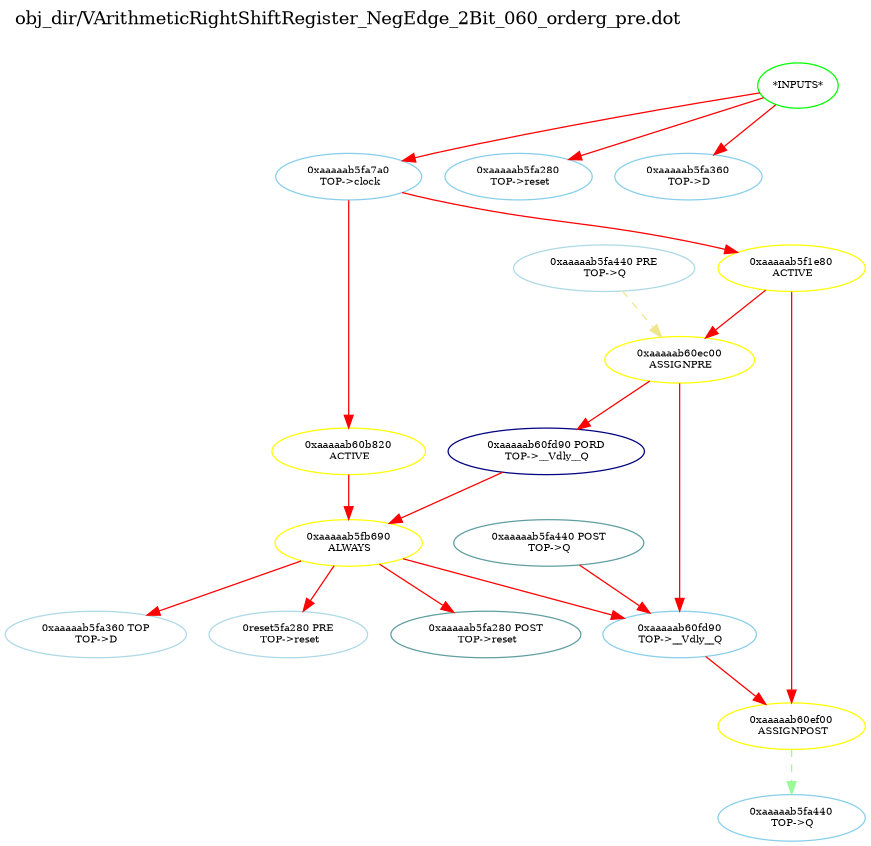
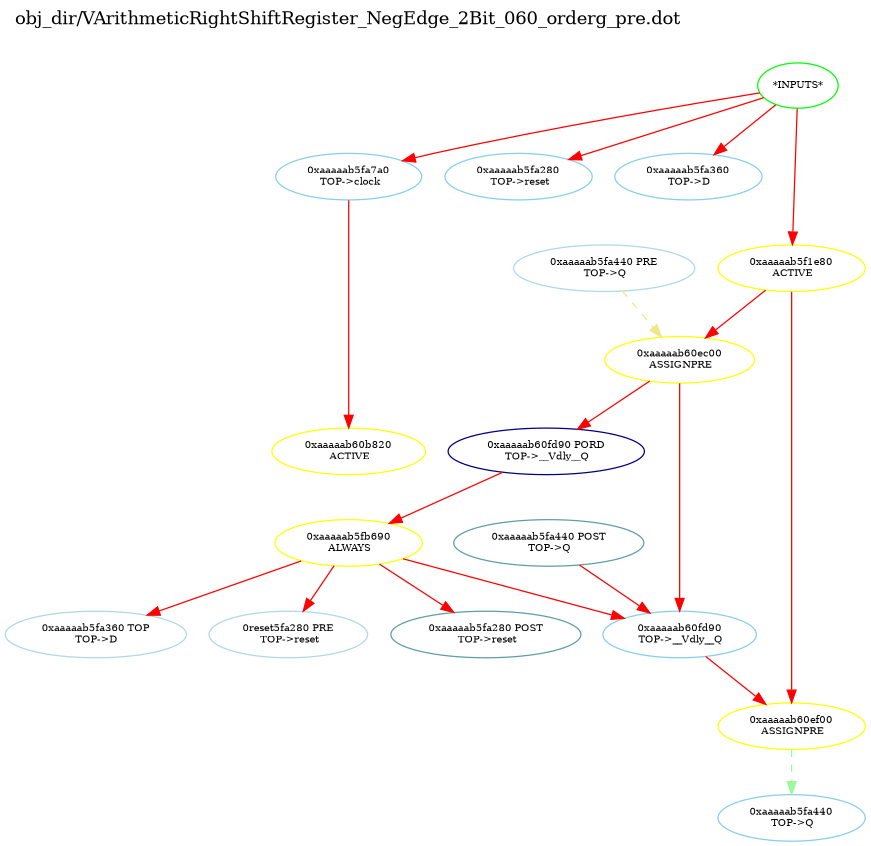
edge "0xaaaaab5fa7a0 TOP->clock" -> "0xaaaaab5f1e80 ACTIVE": now "*INPUTS*" -> "0xaaaaab5f1e80 ACTIVE"
edge "0xaaaaab60b820 ACTIVE" -> "0xaaaaab5fb690 ALWAYS": removed
node "0xaaaaab60ef00 ASSIGNPOST": label "0xaaaaab60ef00 ASSIGNPOST" -> "0xaaaaab60ef00 ASSIGNPRE"
